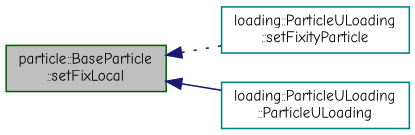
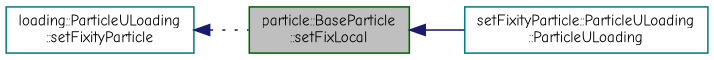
edge "loading::ParticleULoading ::setFixityParticle" -> "particle::BaseParticle ::setFixLocal": reversed
node "loading::ParticleULoading ::ParticleULoading": label "loading::ParticleULoading ::ParticleULoading" -> "setFixityParticle::ParticleULoading ::ParticleULoading"
